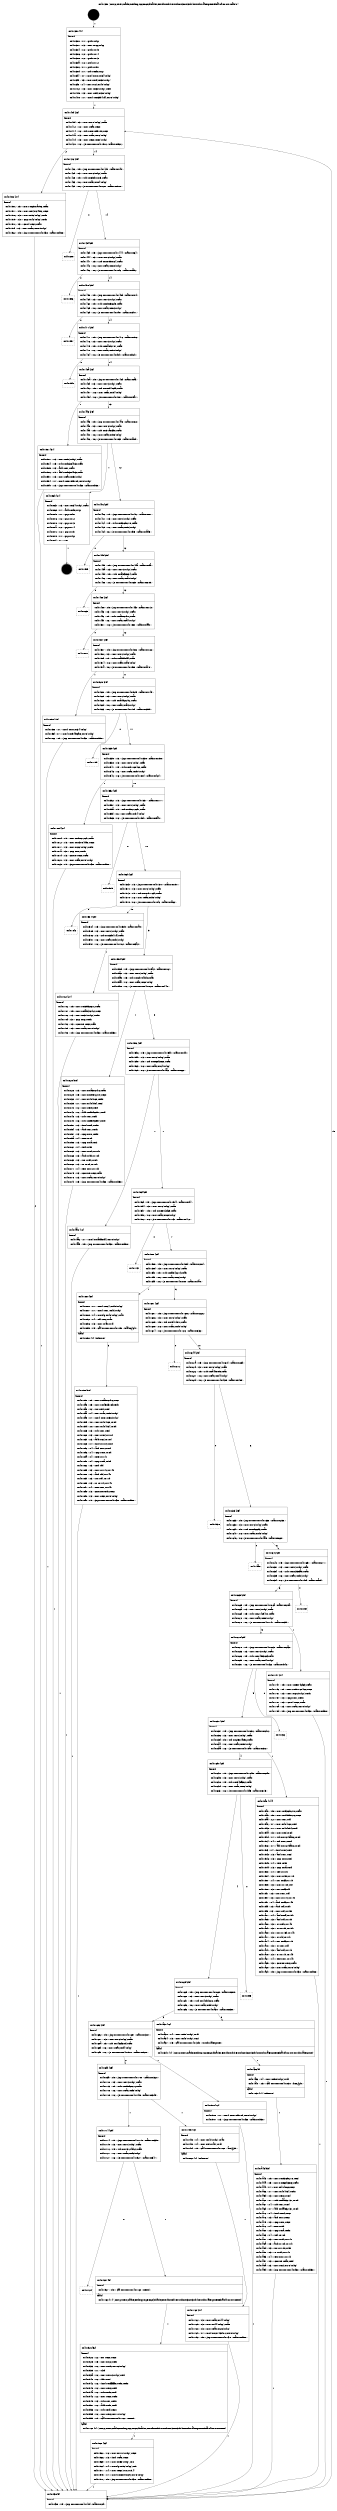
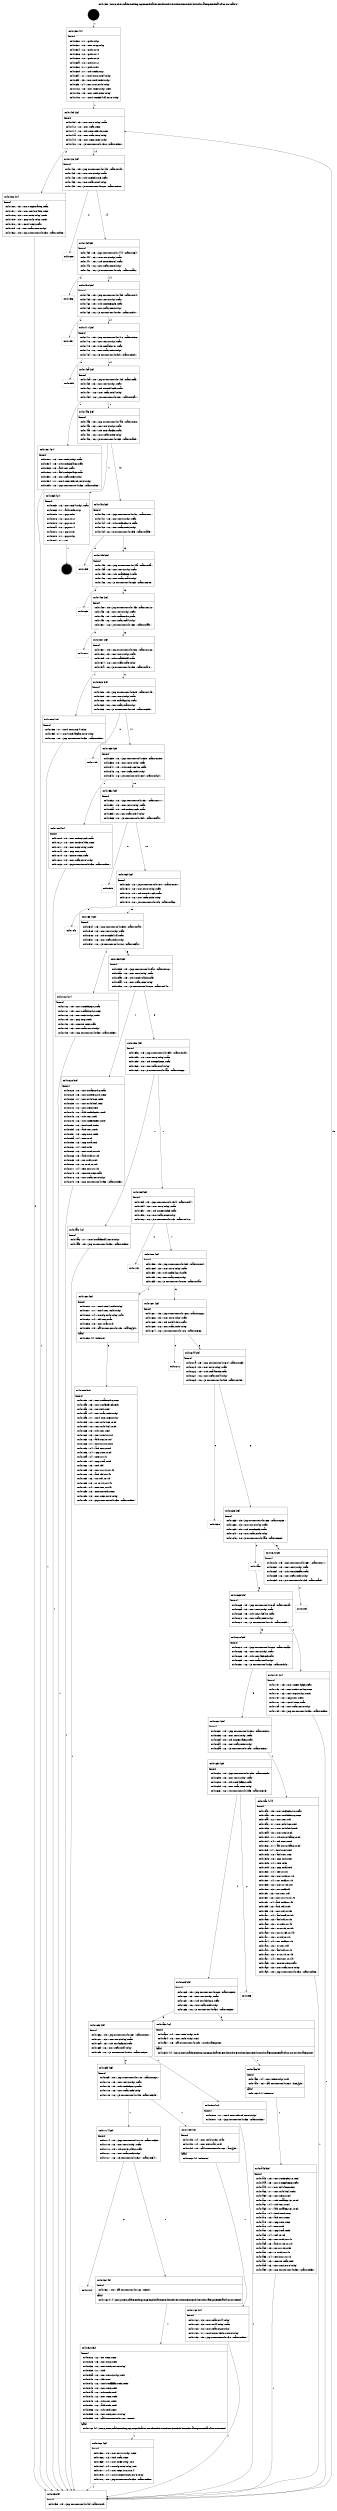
edge "0x40148a [25]" -> "0x4014a3 [25]": label " 13" -> " 1"
edge "0x40156b [25]" -> "0x40159d [25]": now "0x401584 [25]" -> "0x40159d [25]"
edge "0x401601 [25]" -> "0x40161a [25]": label " 10" -> " 6"
edge "0x40164c [25]" -> "0x401665 [25]": now "0x401aae" -> "0x401665 [25]"
node "0x401f2c": removed
edge "0x401697 [25]" -> "0x4016b0 [25]": removed, label "4"
edge "0x40189e [98]" -> "0x401f38 [5]": removed, label "1"
